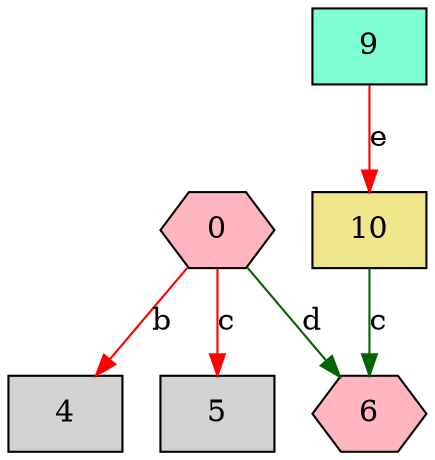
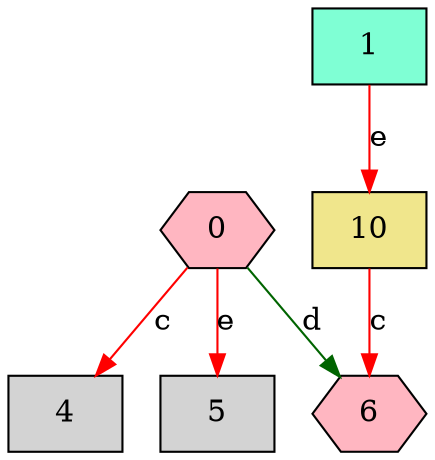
node "9": label "9" -> "1"
edge "10" -> "6": color darkgreen -> red
edge "0" -> "4": label "b" -> "c"
edge "0" -> "5": label "c" -> "e"
